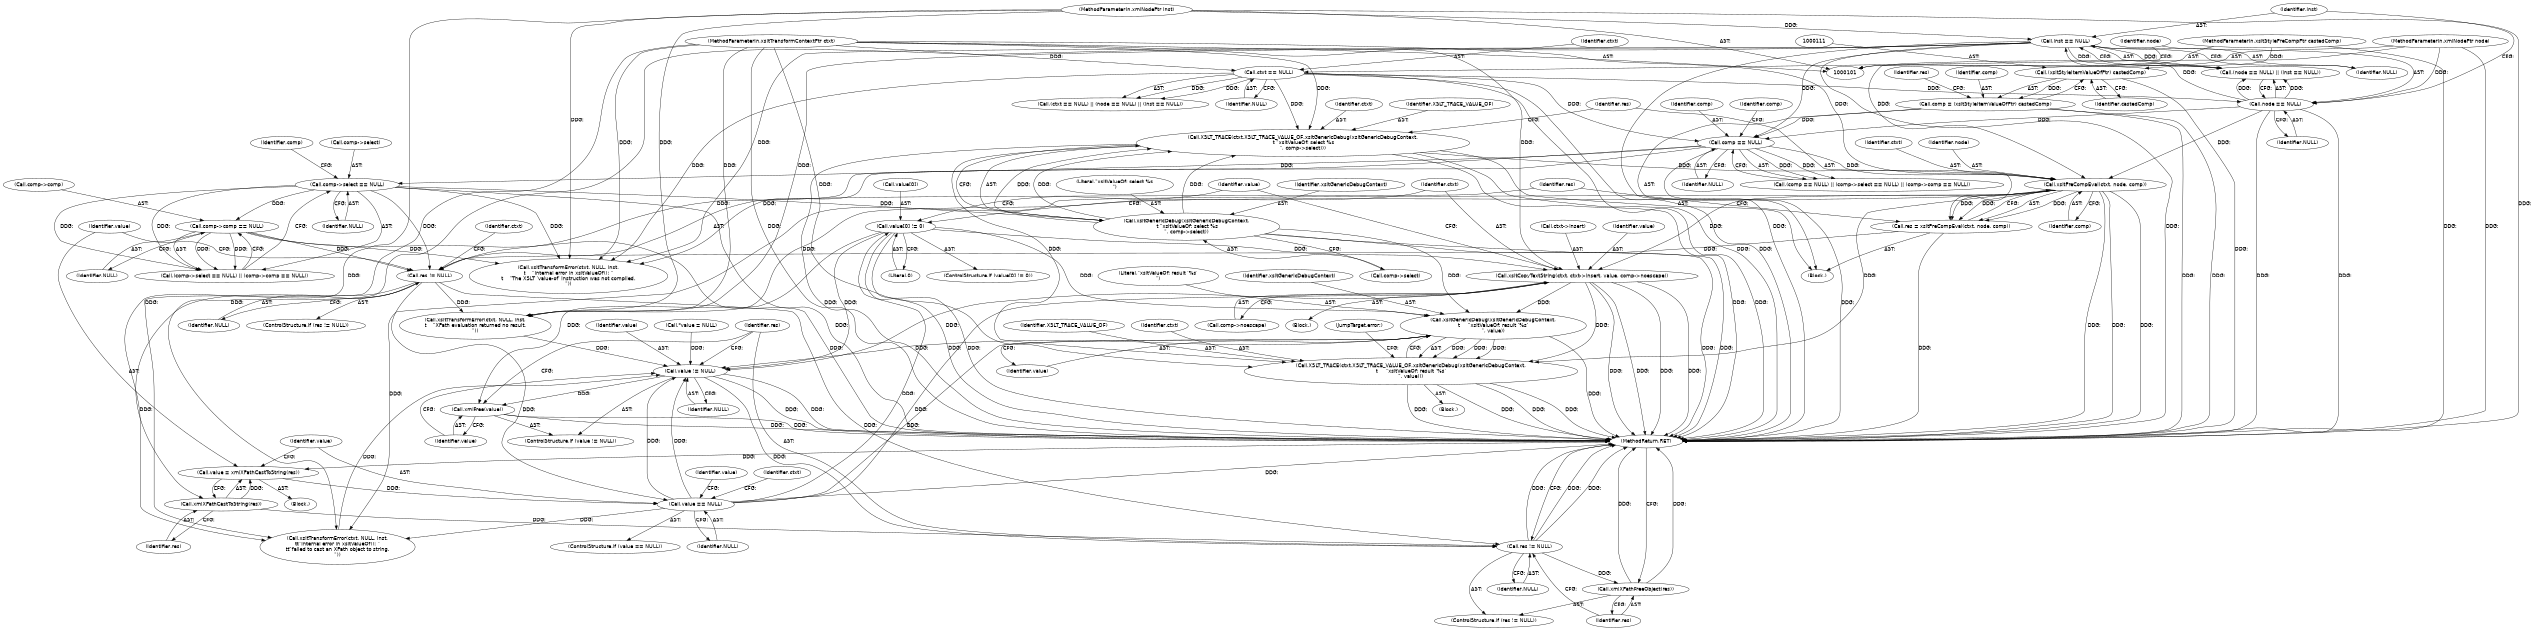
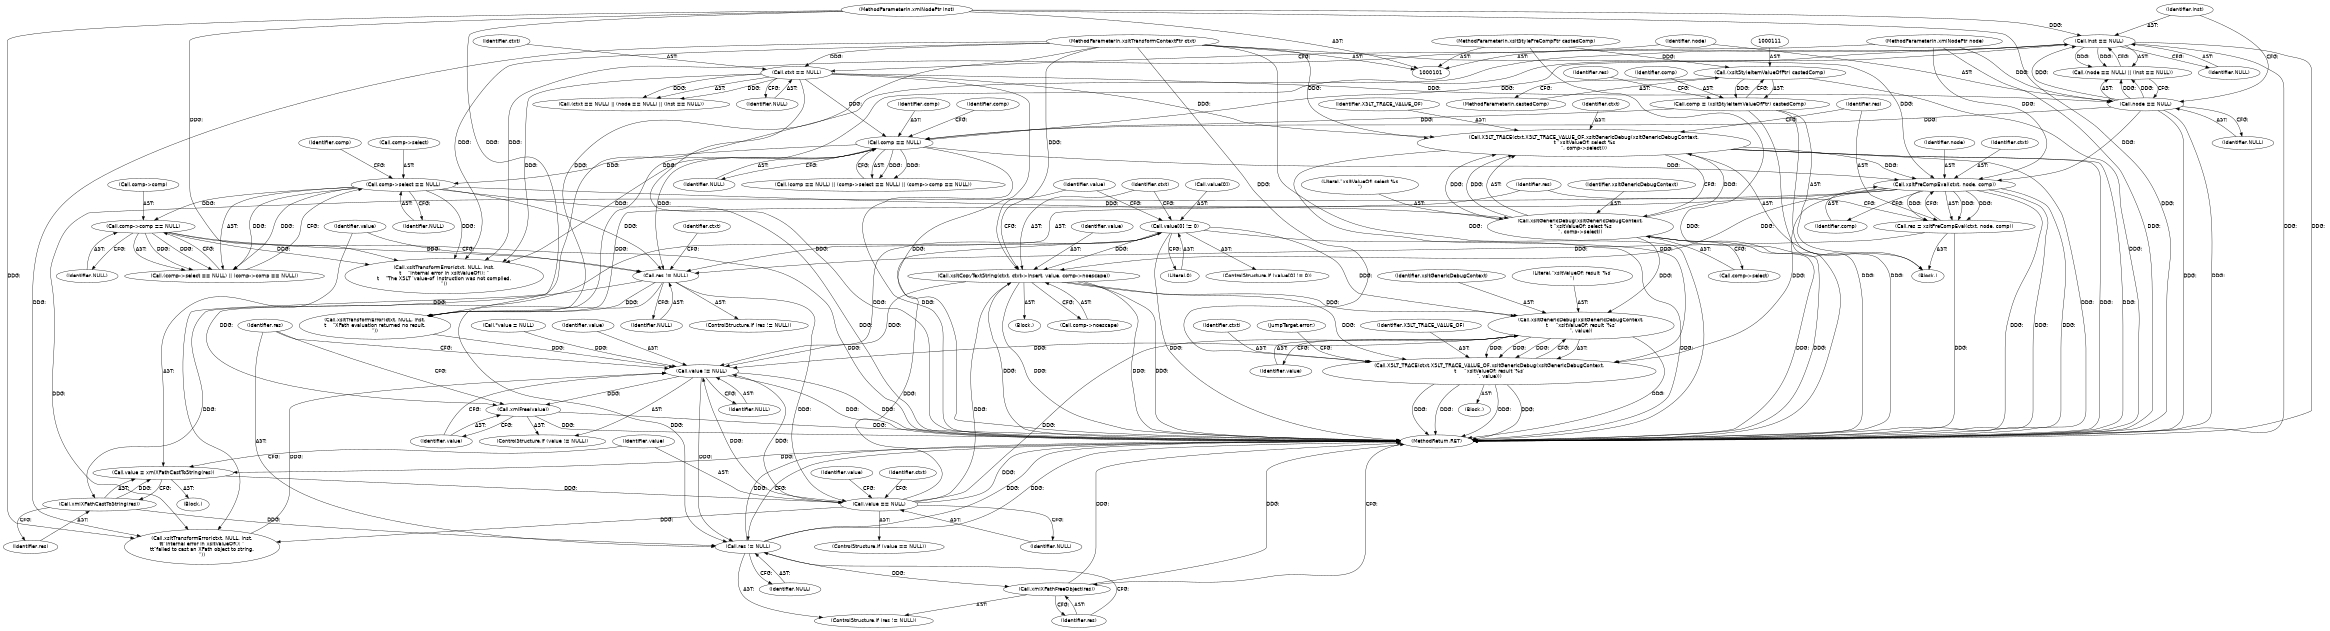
edge "(Call,inst == NULL)" -> "(Call,comp == NULL)": reversed
node "(Identifier,castedComp)": label "(Identifier,castedComp)" -> "(MethodParameterIn,castedComp)"
node "(Call,ctxt->insert)": removed
